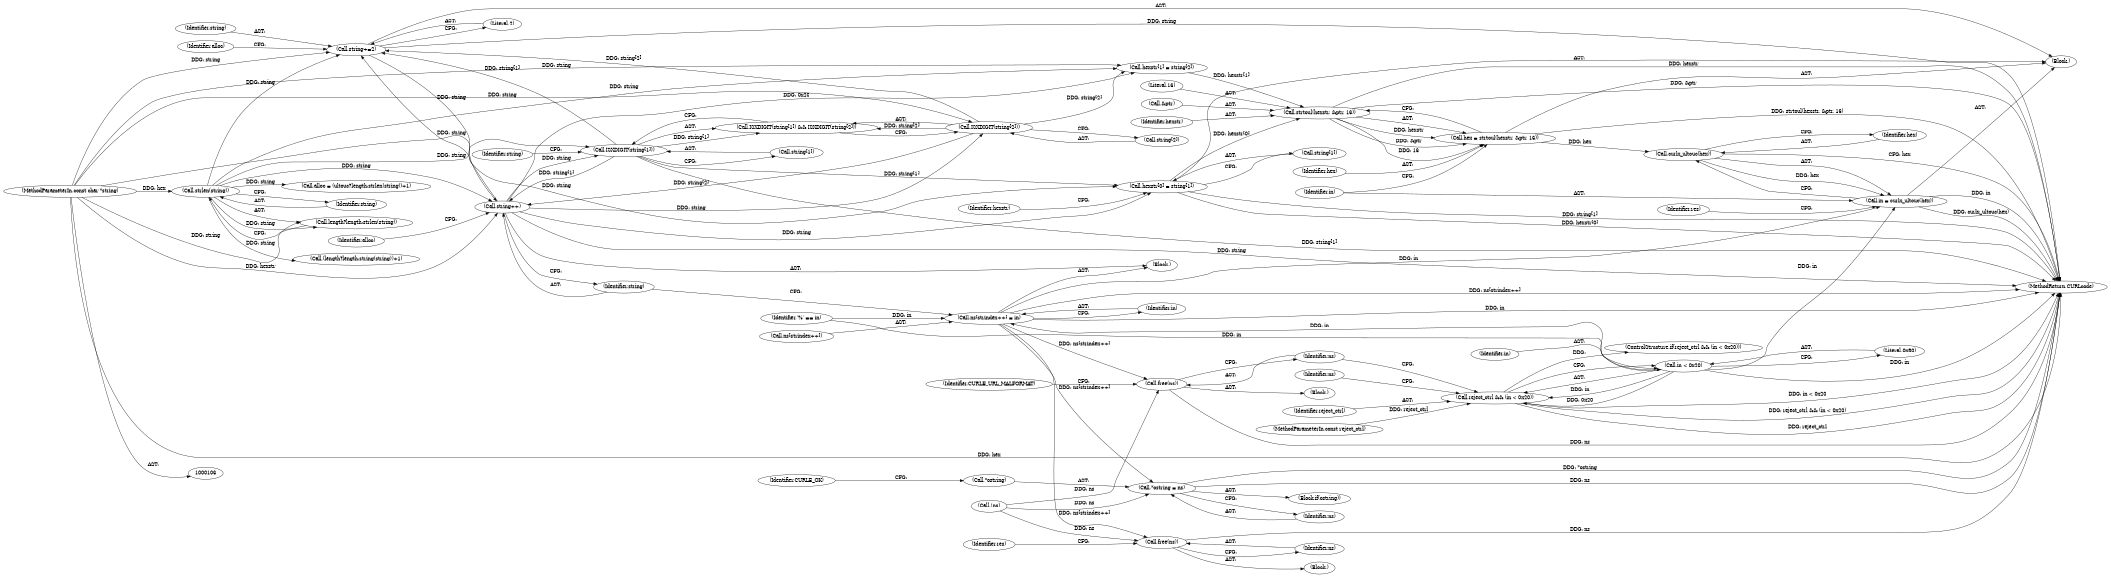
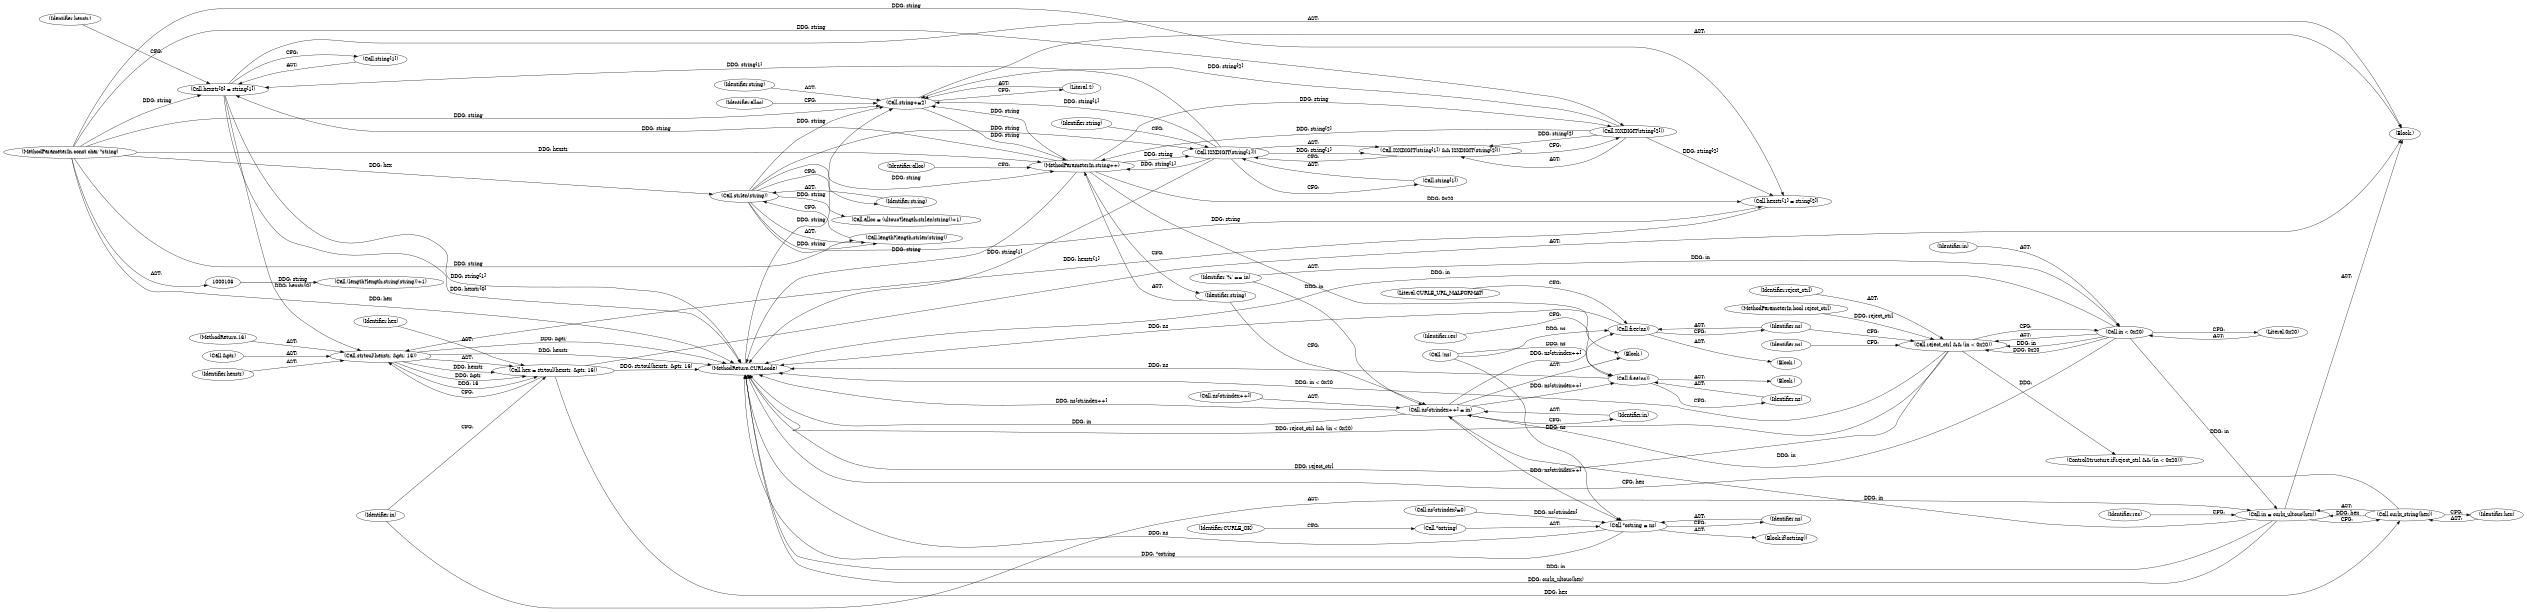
edge "(Call,string+=2)" -> "(MethodReturn,CURLcode)": reversed
node "(Literal,16)": label "(Literal,16)" -> "(MethodReturn,16)"
node "(Call,string[2])": removed
node "(Call,curlx_ultouc(hex))": label "(Call,curlx_ultouc(hex))" -> "(Call,curlx_string(hex))"
node "(Call,string++)": label "(Call,string++)" -> "(MethodParameterIn,string++)"
edge "(Call,strlen(string))" -> "(Call,(length?length:string(string))+1)": now "1000106" -> "(Call,(length?length:string(string))+1)"
edge "(Call,ns[strindex++] = in)" -> "(Call,in = curlx_ultouc(hex))": reversed
node "(Literal,0x90)": label "(Literal,0x90)" -> "(Literal,0x20)"
node "(Identifier,CURLE_URL_MALFORMAT)": label "(Identifier,CURLE_URL_MALFORMAT)" -> "(Literal,CURLE_URL_MALFORMAT)"
node "(MethodParameterIn,const reject_ctrl)": label "(MethodParameterIn,const reject_ctrl)" -> "(MethodParameterIn,bool reject_ctrl)"
node "(Call,ns[strindex]=0)": added
